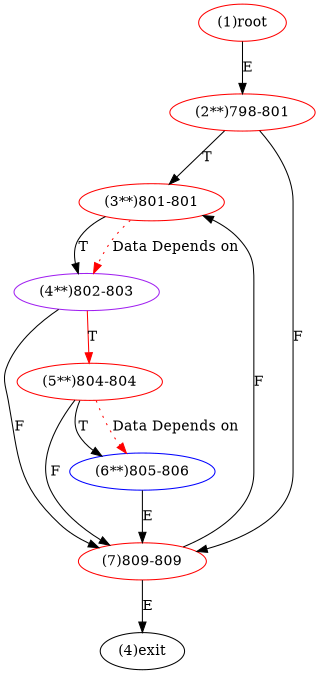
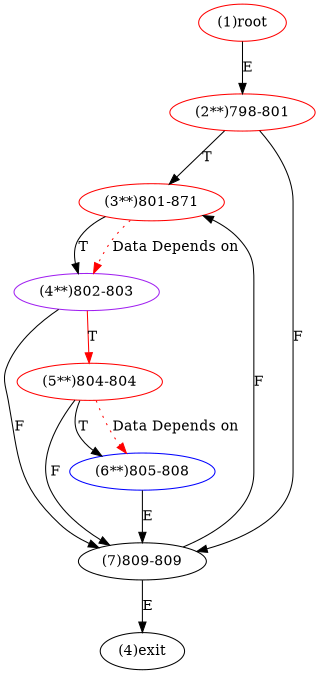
node "(3**)801-801": label "(3**)801-801" -> "(3**)801-871"
node "(6**)805-806": label "(6**)805-806" -> "(6**)805-808"
node "(7)809-809": color red -> black
